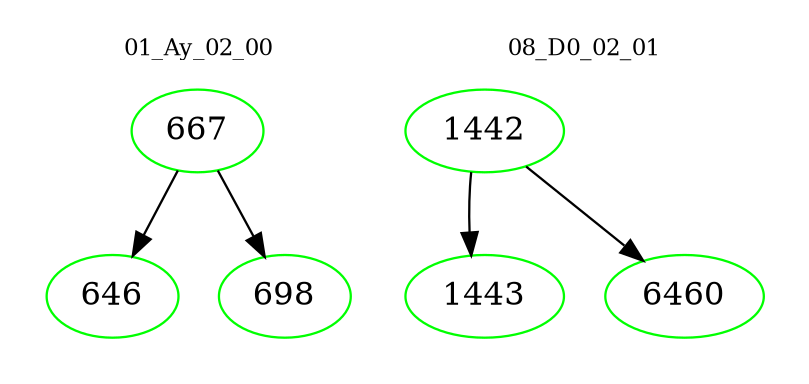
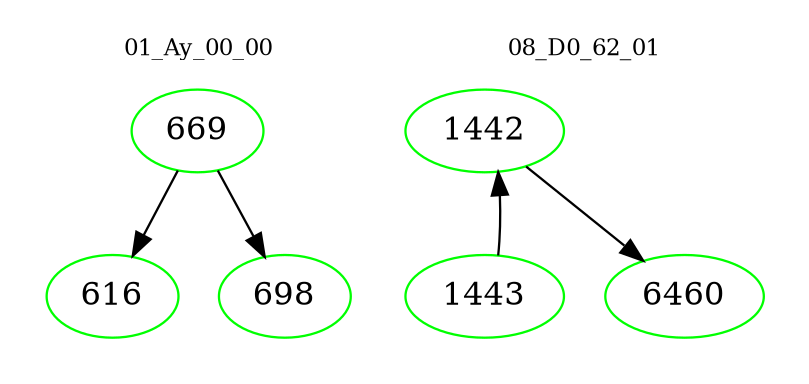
cluster "01_Ay_02_00": label "01_Ay_02_00" -> "01_Ay_00_00"
cluster "08_D0_02_01": label "08_D0_02_01" -> "08_D0_62_01"
node "667": label "667" -> "669"
edge "1442" -> "1443": reversed
node "646": label "646" -> "616"
